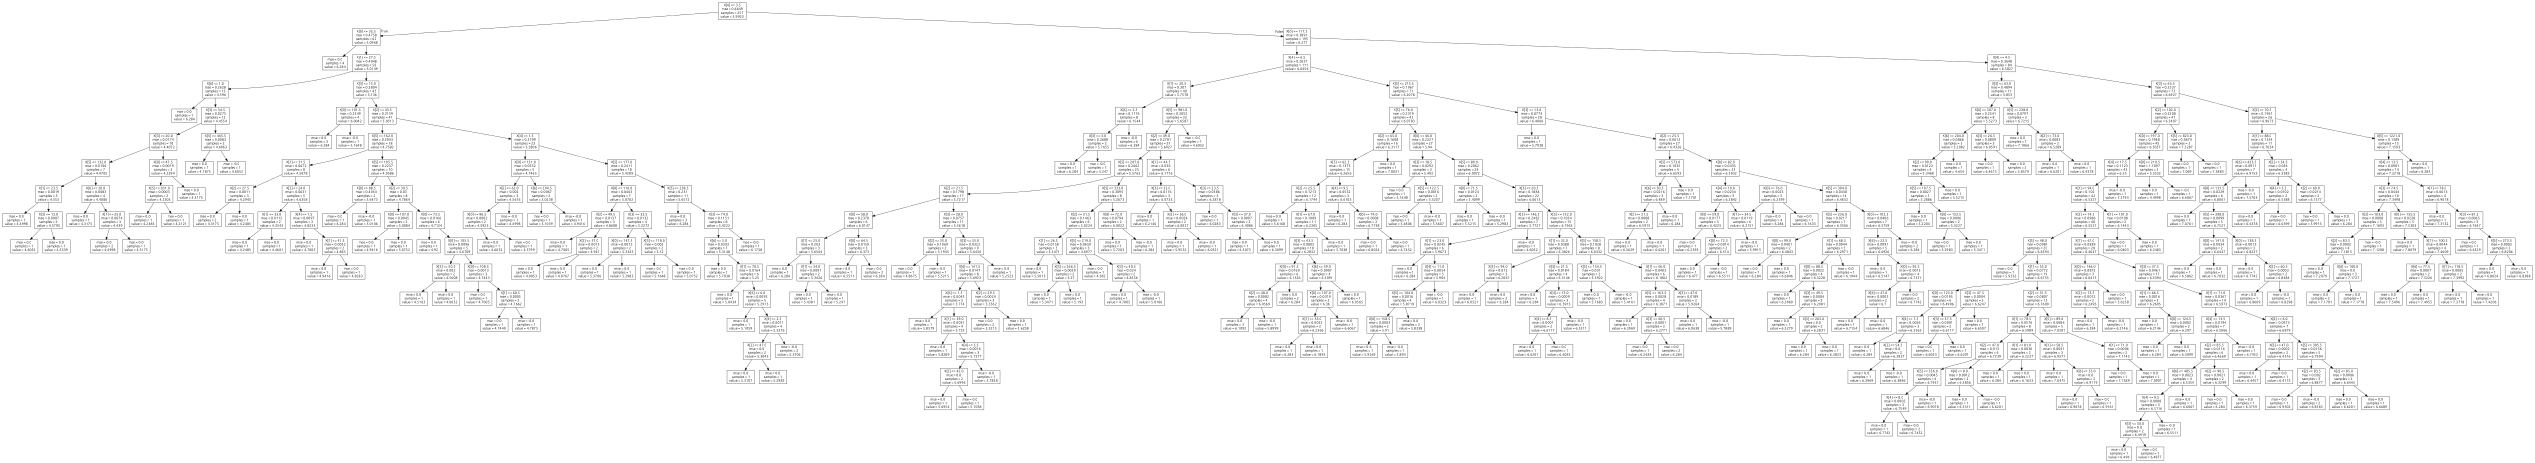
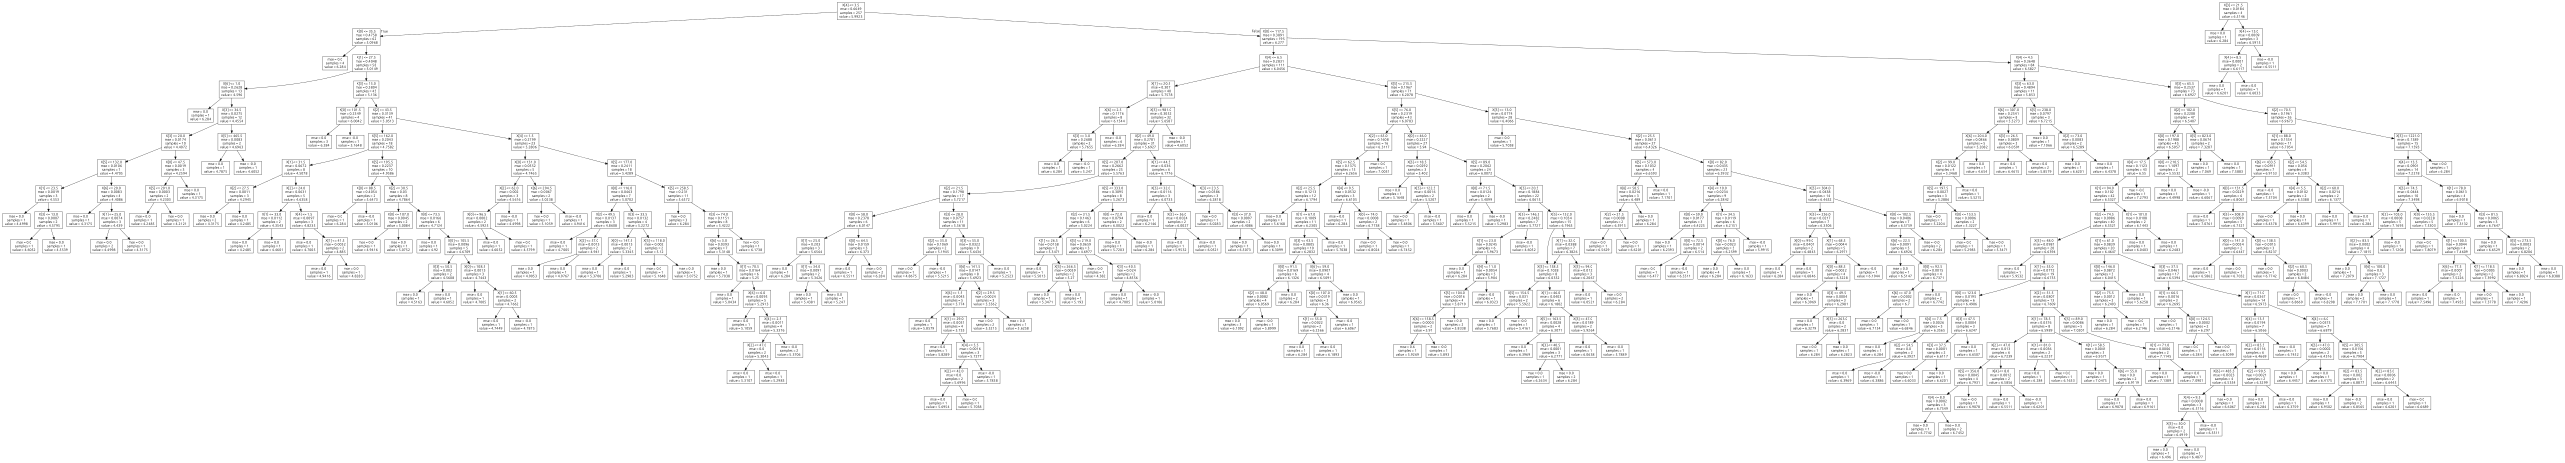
edge "X[0] <= 76.0 mse = 0.0023 samples = 5 value = 6.2599" -> "X[1] <= 34.5 mse = 0.0119 samples = 6 value = 6.2151": reversed
edge "X[1] <= 32.0 mse = 0.0388 samples = 7 value = 6.3826" -> "X[3] <= 21.5 mse = 0.0184 samples = 4 value = 6.5146": now "X[1] <= 32.0 mse = 0.0388 samples = 7 value = 6.3826" -> "X[5] <= 158.5 mse = 0.1028 samples = 8 value = 6.0332"
edge "X[0] <= 123.0 mse = 0.0195 samples = 6 value = 6.4906" -> "X[3] <= 37.5 mse = 0.0001 samples = 2 value = 6.6117": now "X[0] <= 123.0 mse = 0.0195 samples = 6 value = 6.4906" -> "X[3] <= 47.5 mse = 0.0004 samples = 3 value = 6.6247"
